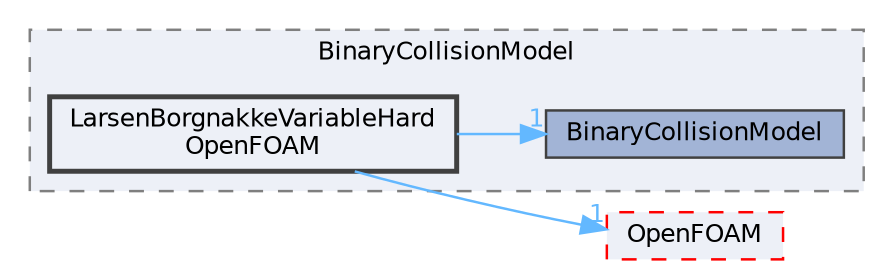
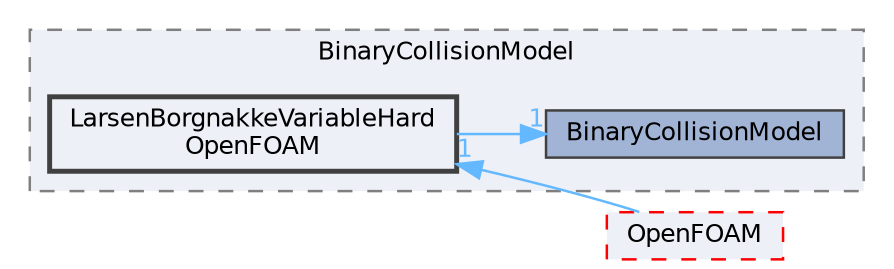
edge "LarsenBorgnakkeVariableHard OpenFOAM" -> "OpenFOAM": reversed
